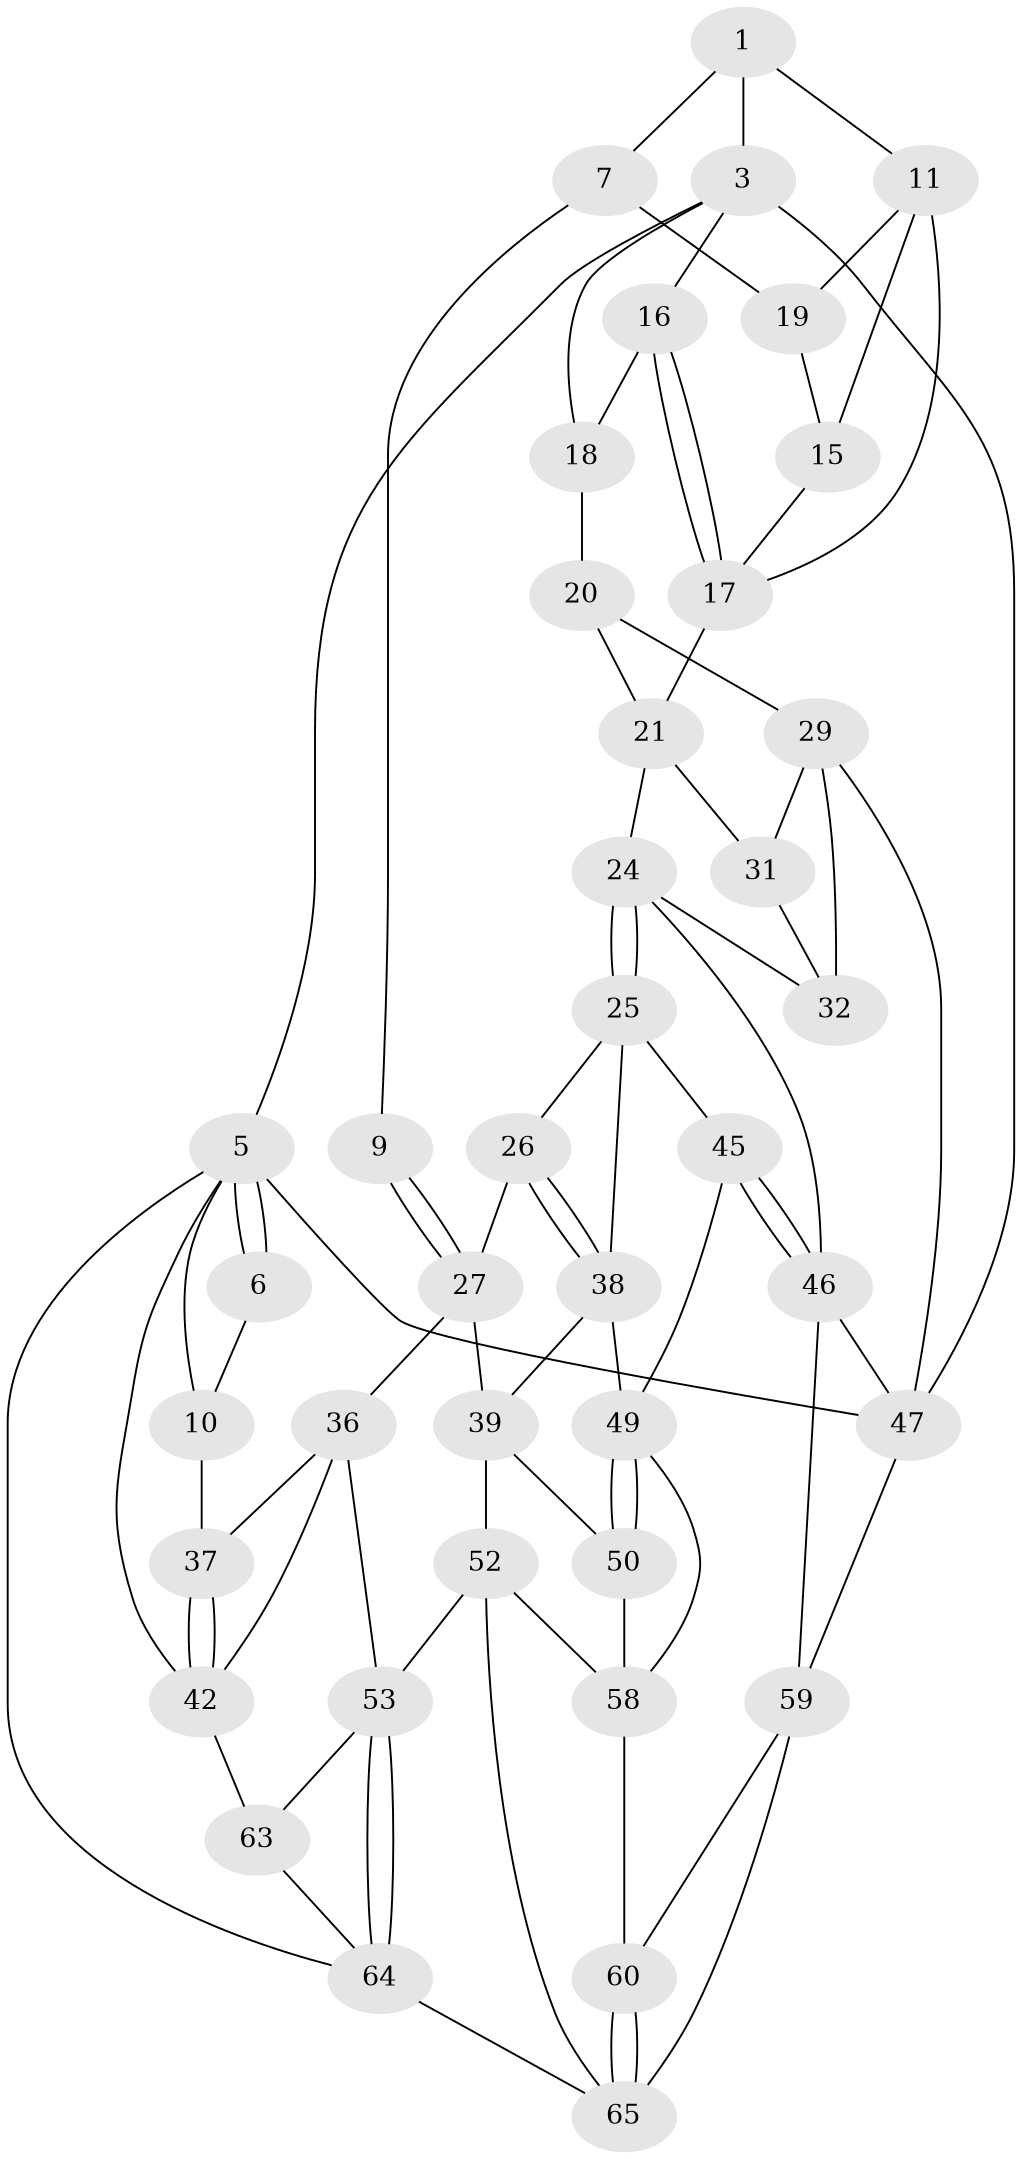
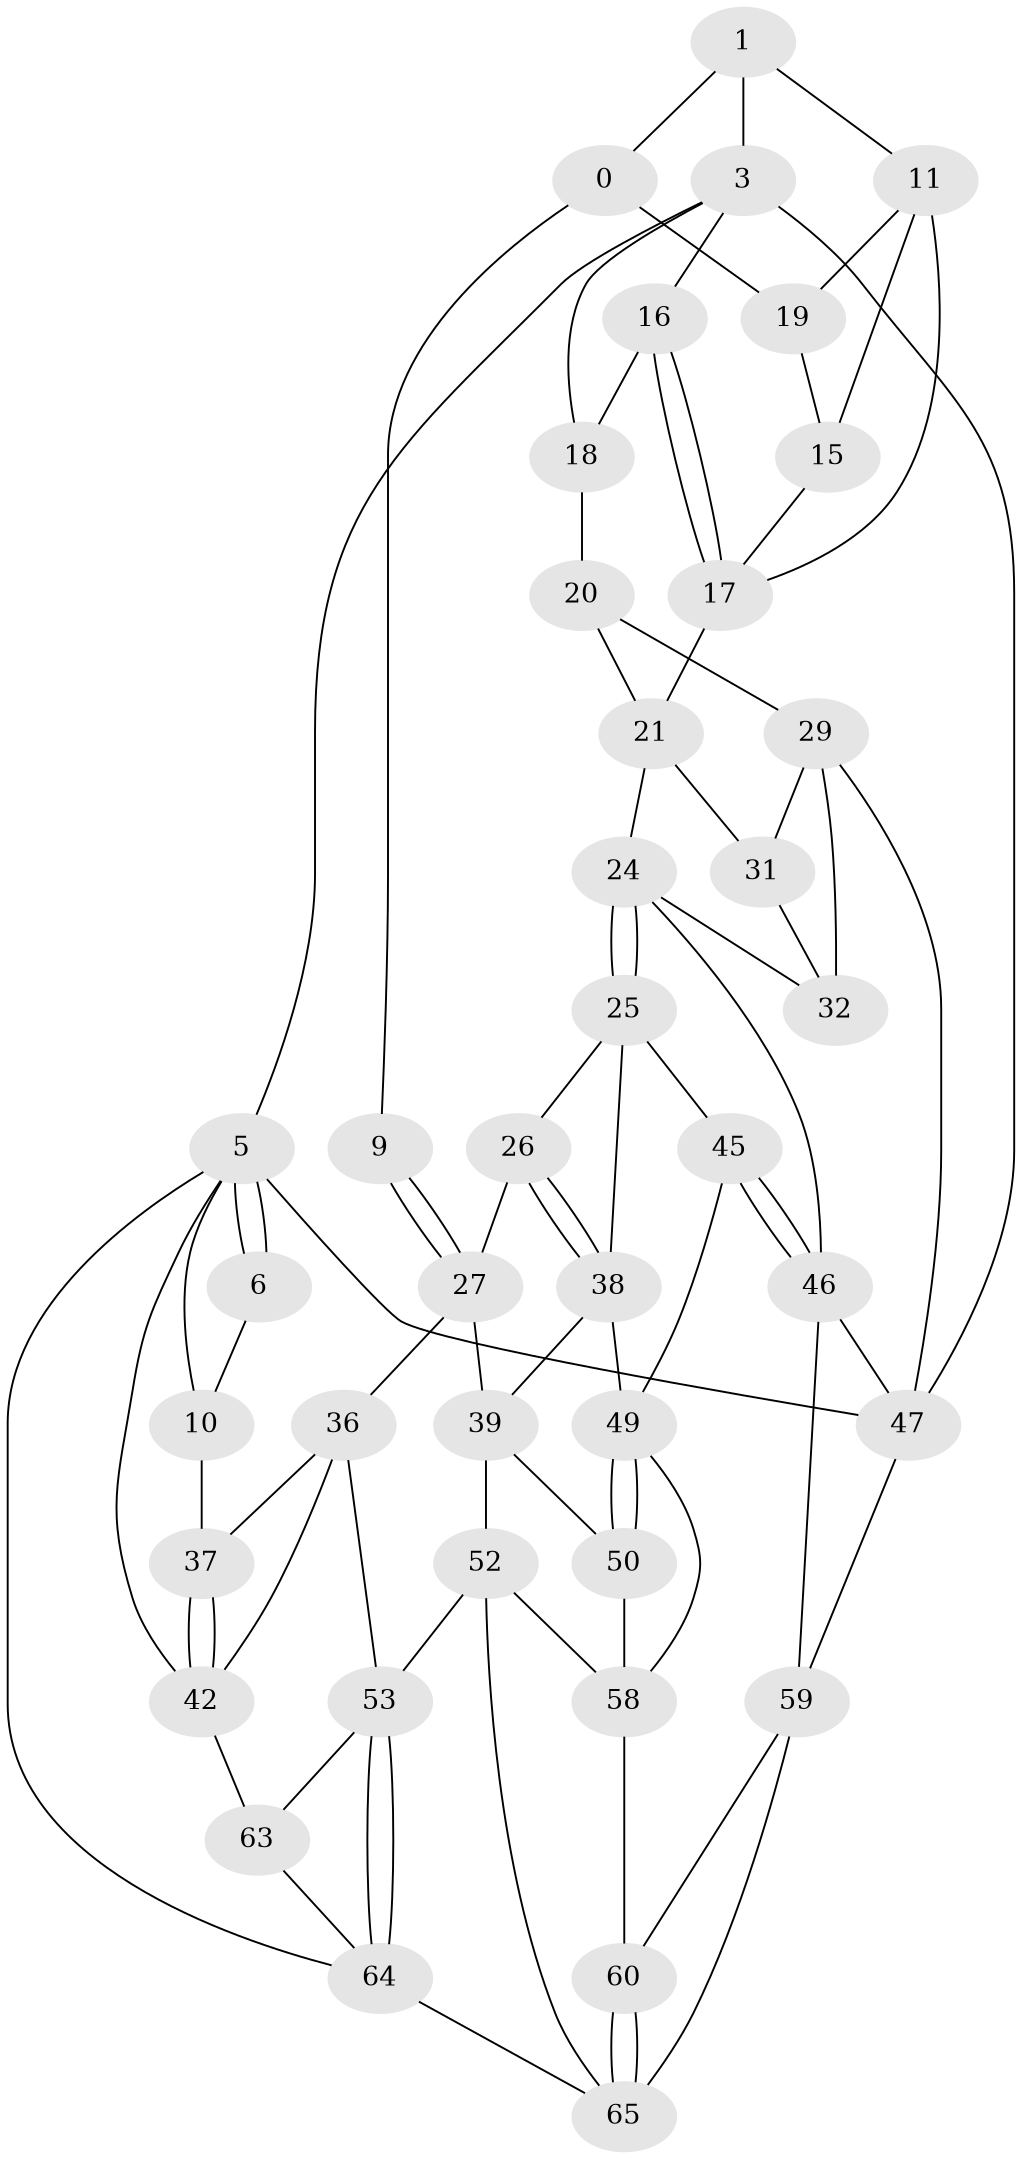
node "7": label "7" -> "0"
